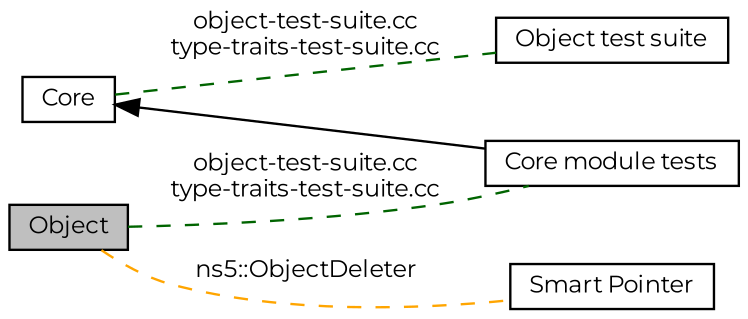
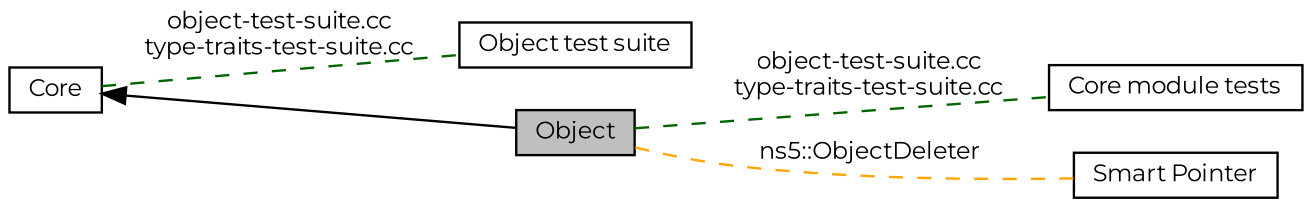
edge "Core module tests" -> "Core": now "Object" -> "Core"
